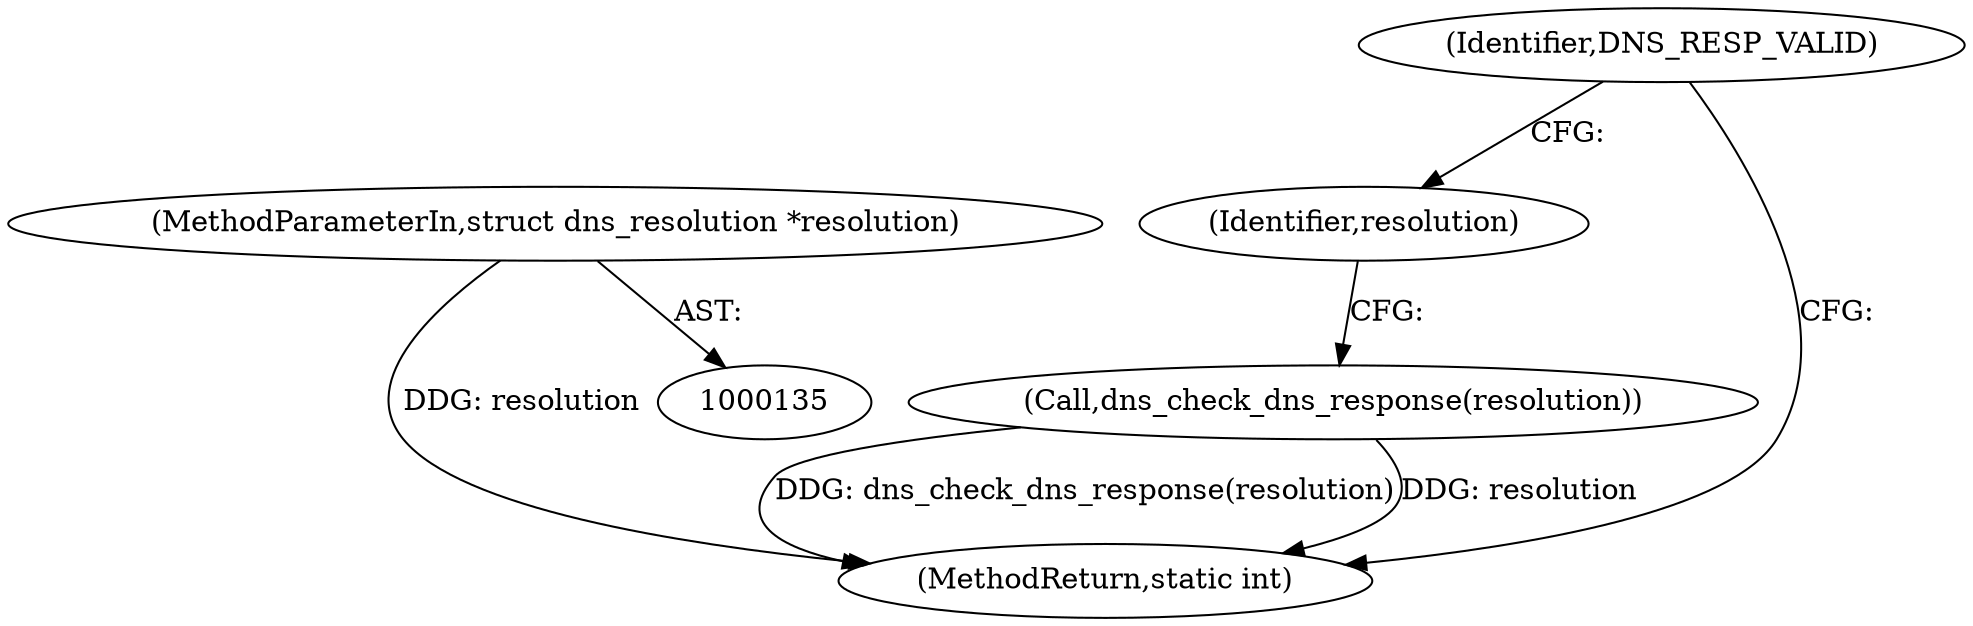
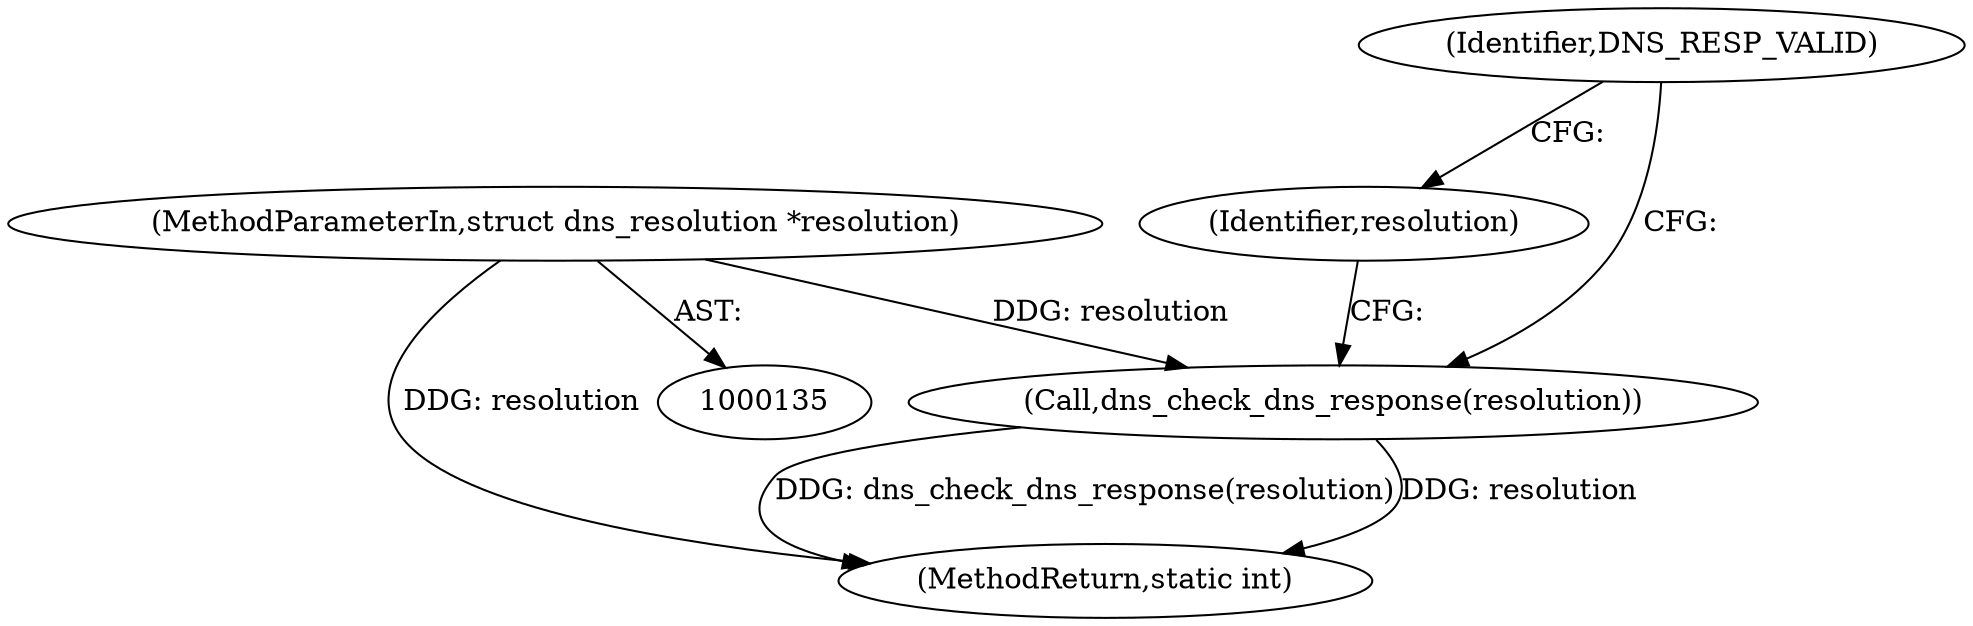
edge "(MethodParameterIn,struct dns_resolution *resolution)" -> "(Call,dns_check_dns_response(resolution))": added, label "DDG: resolution"
edge "(Identifier,DNS_RESP_VALID)" -> "(MethodReturn,static int)": now "(Identifier,DNS_RESP_VALID)" -> "(Call,dns_check_dns_response(resolution))"
